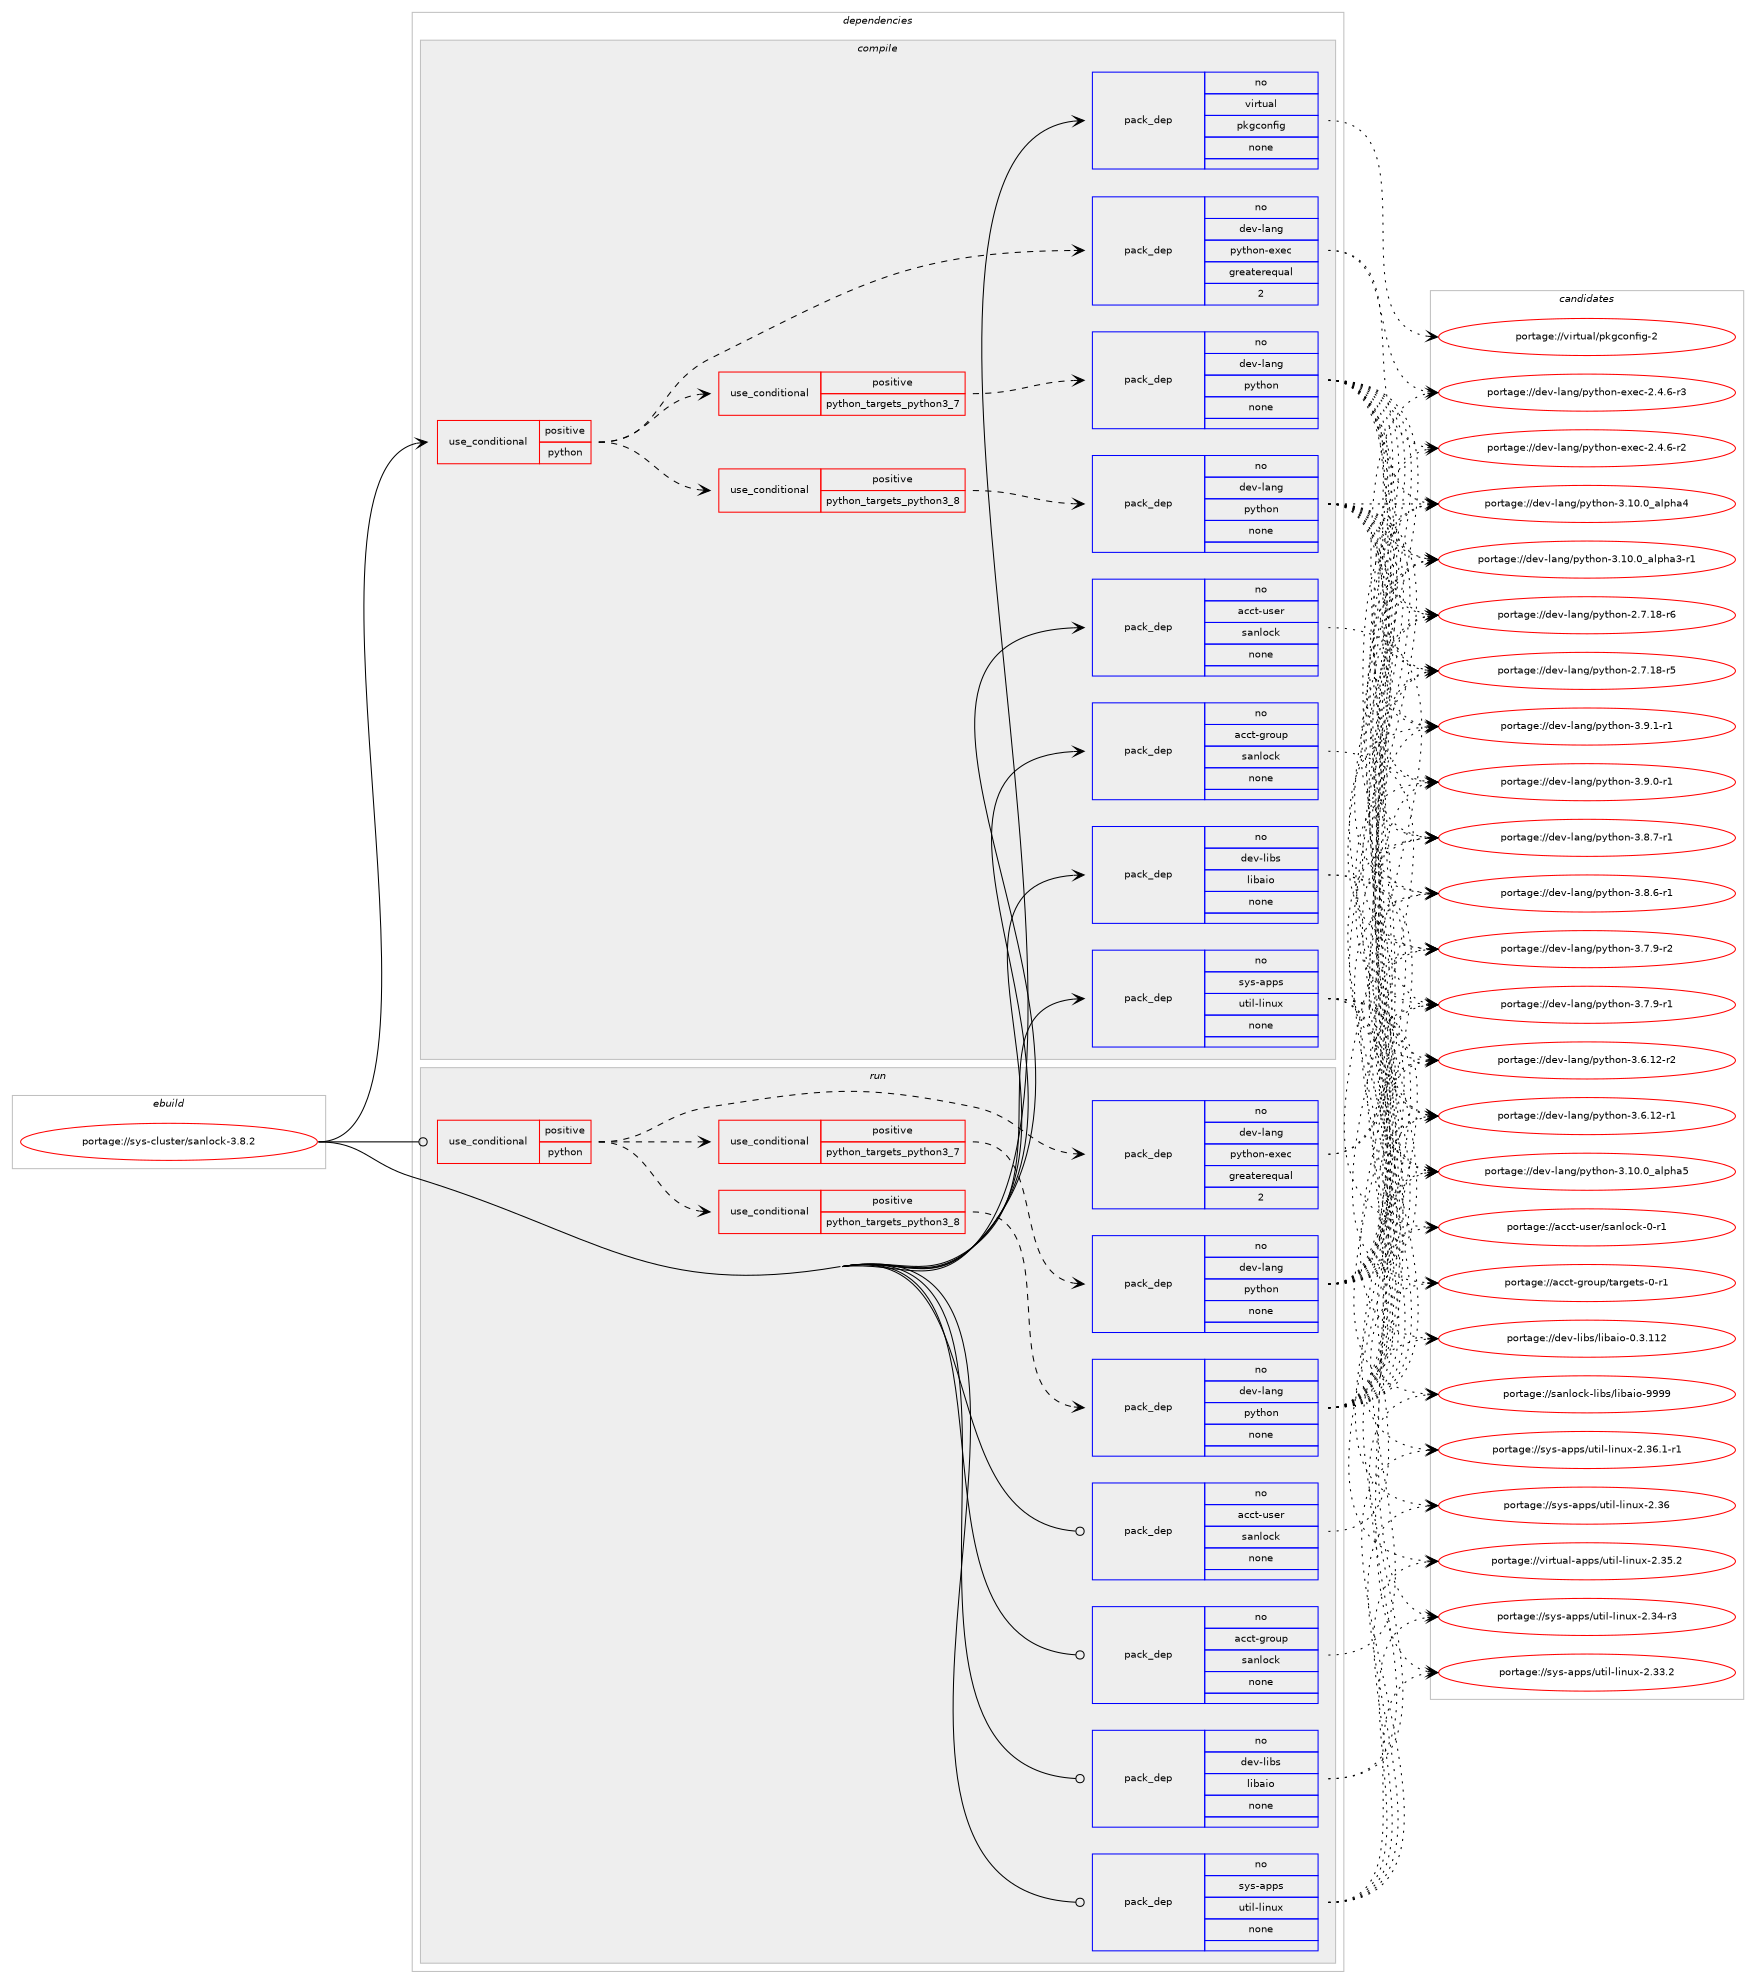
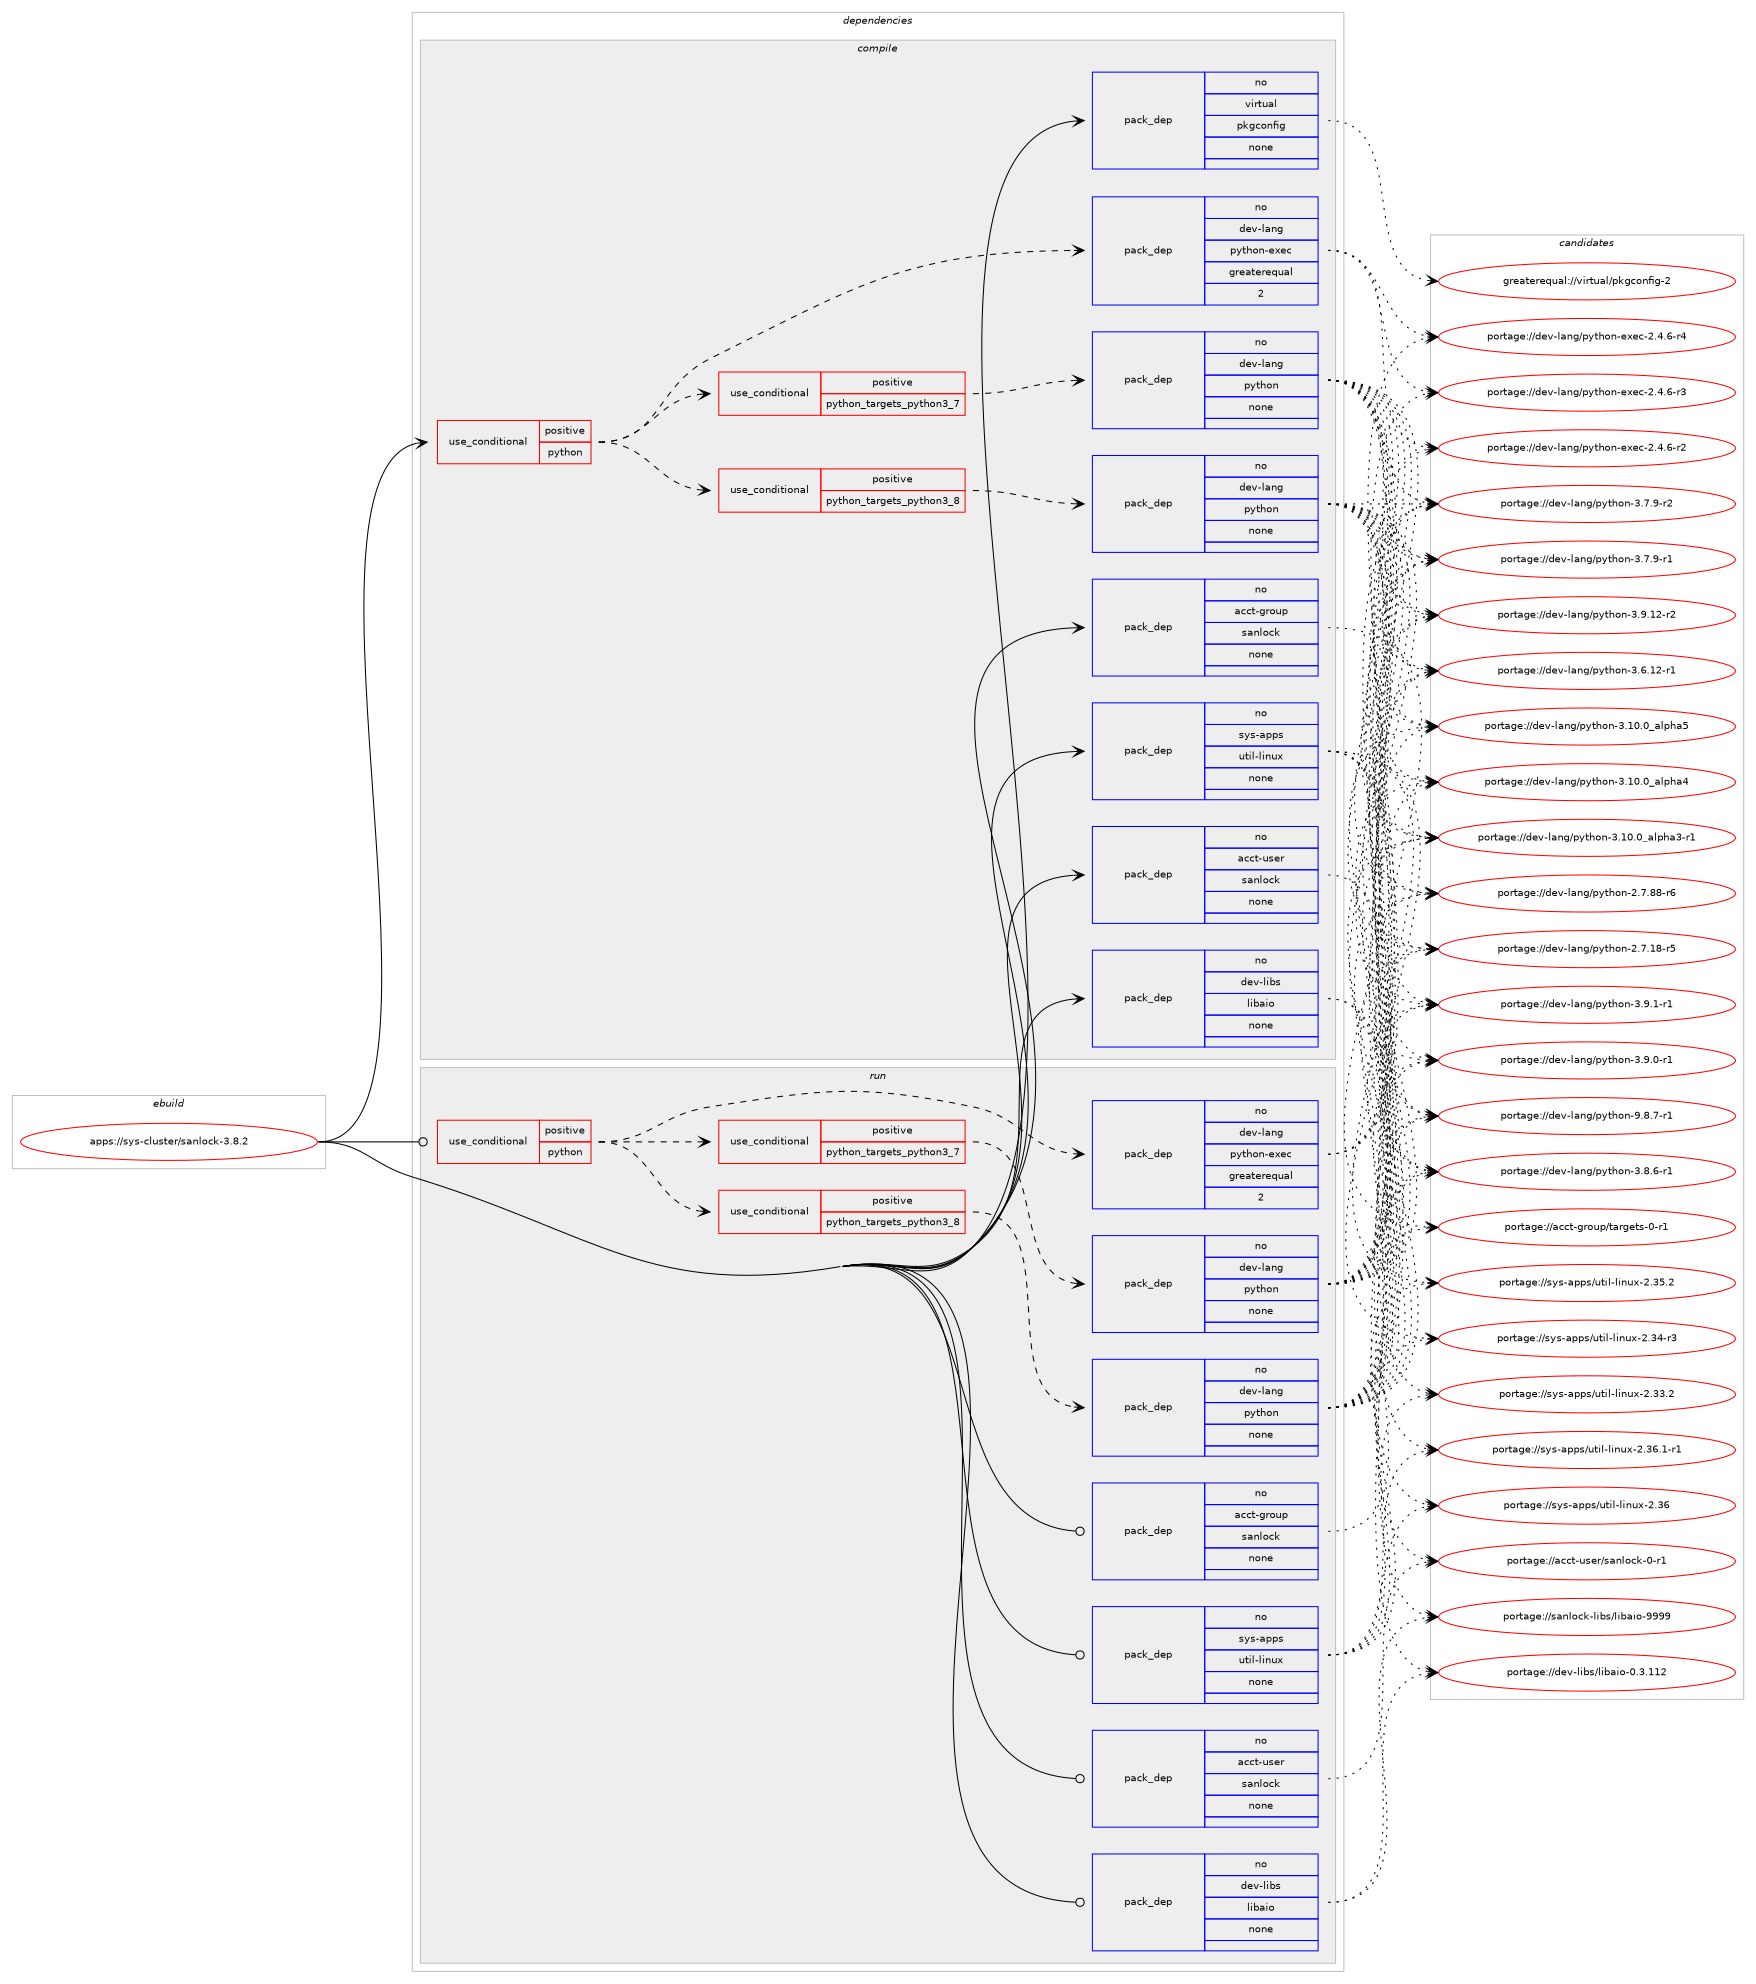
node "portage://dev-lang/python-exec-2.4.6-r4": added
node "portage://virtual/pkgconfig-2": label "portage://virtual/pkgconfig-2" -> "greaterequal://virtual/pkgconfig-2"
node "portage://dev-lang/python-2.7.18-r6": label "portage://dev-lang/python-2.7.18-r6" -> "portage://dev-lang/python-2.7.88-r6"
node "portage://dev-lang/python-3.8.7-r1": label "portage://dev-lang/python-3.8.7-r1" -> "portage://dev-lang/python-9.8.7-r1"
node "portage://dev-lang/python-3.6.12-r2": label "portage://dev-lang/python-3.6.12-r2" -> "portage://dev-lang/python-3.9.12-r2"
node "portage://sys-cluster/sanlock-3.8.2": label "portage://sys-cluster/sanlock-3.8.2" -> "apps://sys-cluster/sanlock-3.8.2"
node "portage://virtual-apps/util-linux-2.35.2": label "portage://virtual-apps/util-linux-2.35.2" -> "portage://sys-apps/util-linux-2.35.2"
